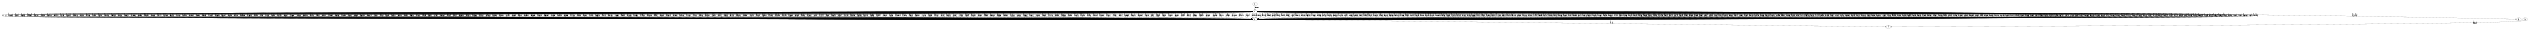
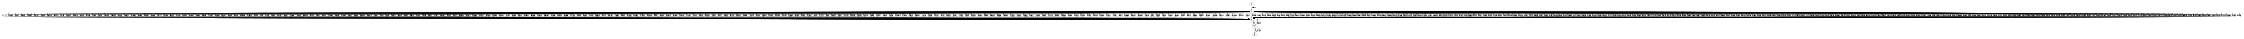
edge "1" -> "5": now "4" -> "5"
